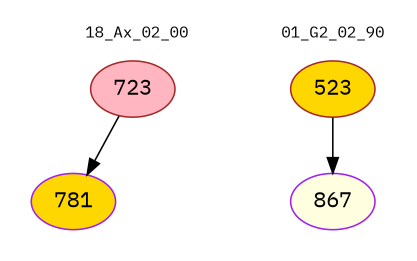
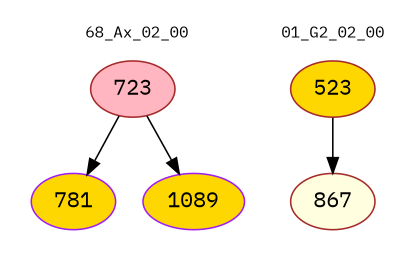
cluster "18_Ax_02_00": label "18_Ax_02_00" -> "68_Ax_02_00"
cluster "01_G2_02_90": label "01_G2_02_90" -> "01_G2_02_00"
node "1089": added
node "867": color purple -> brown
